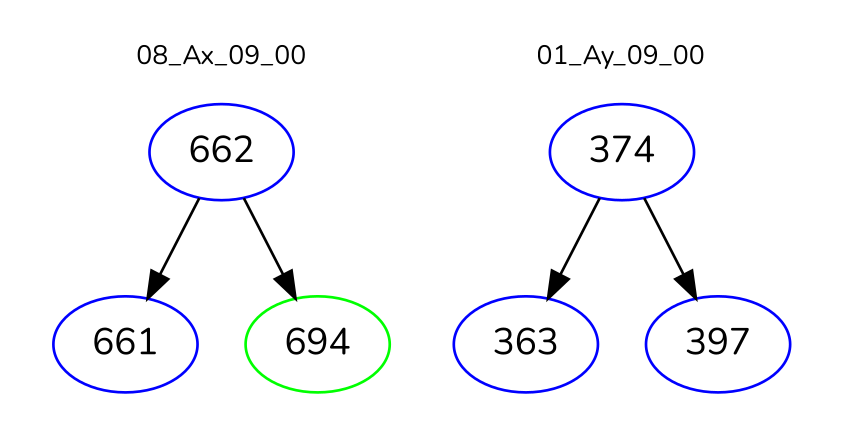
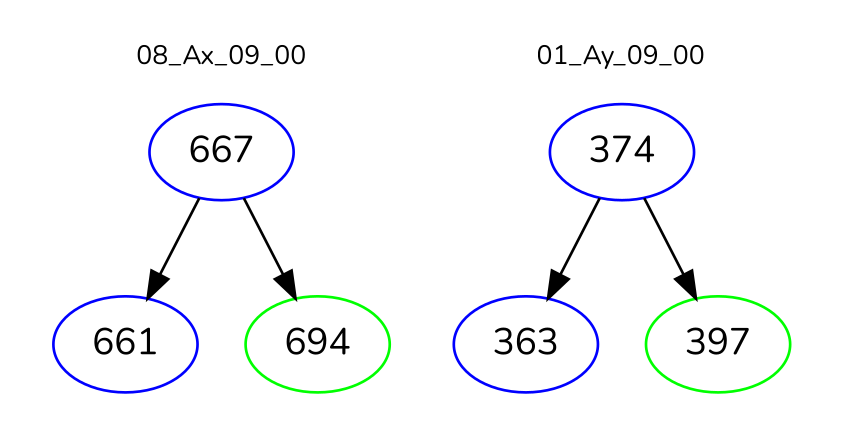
node "662": label "662" -> "667"
node "397": color blue -> green
